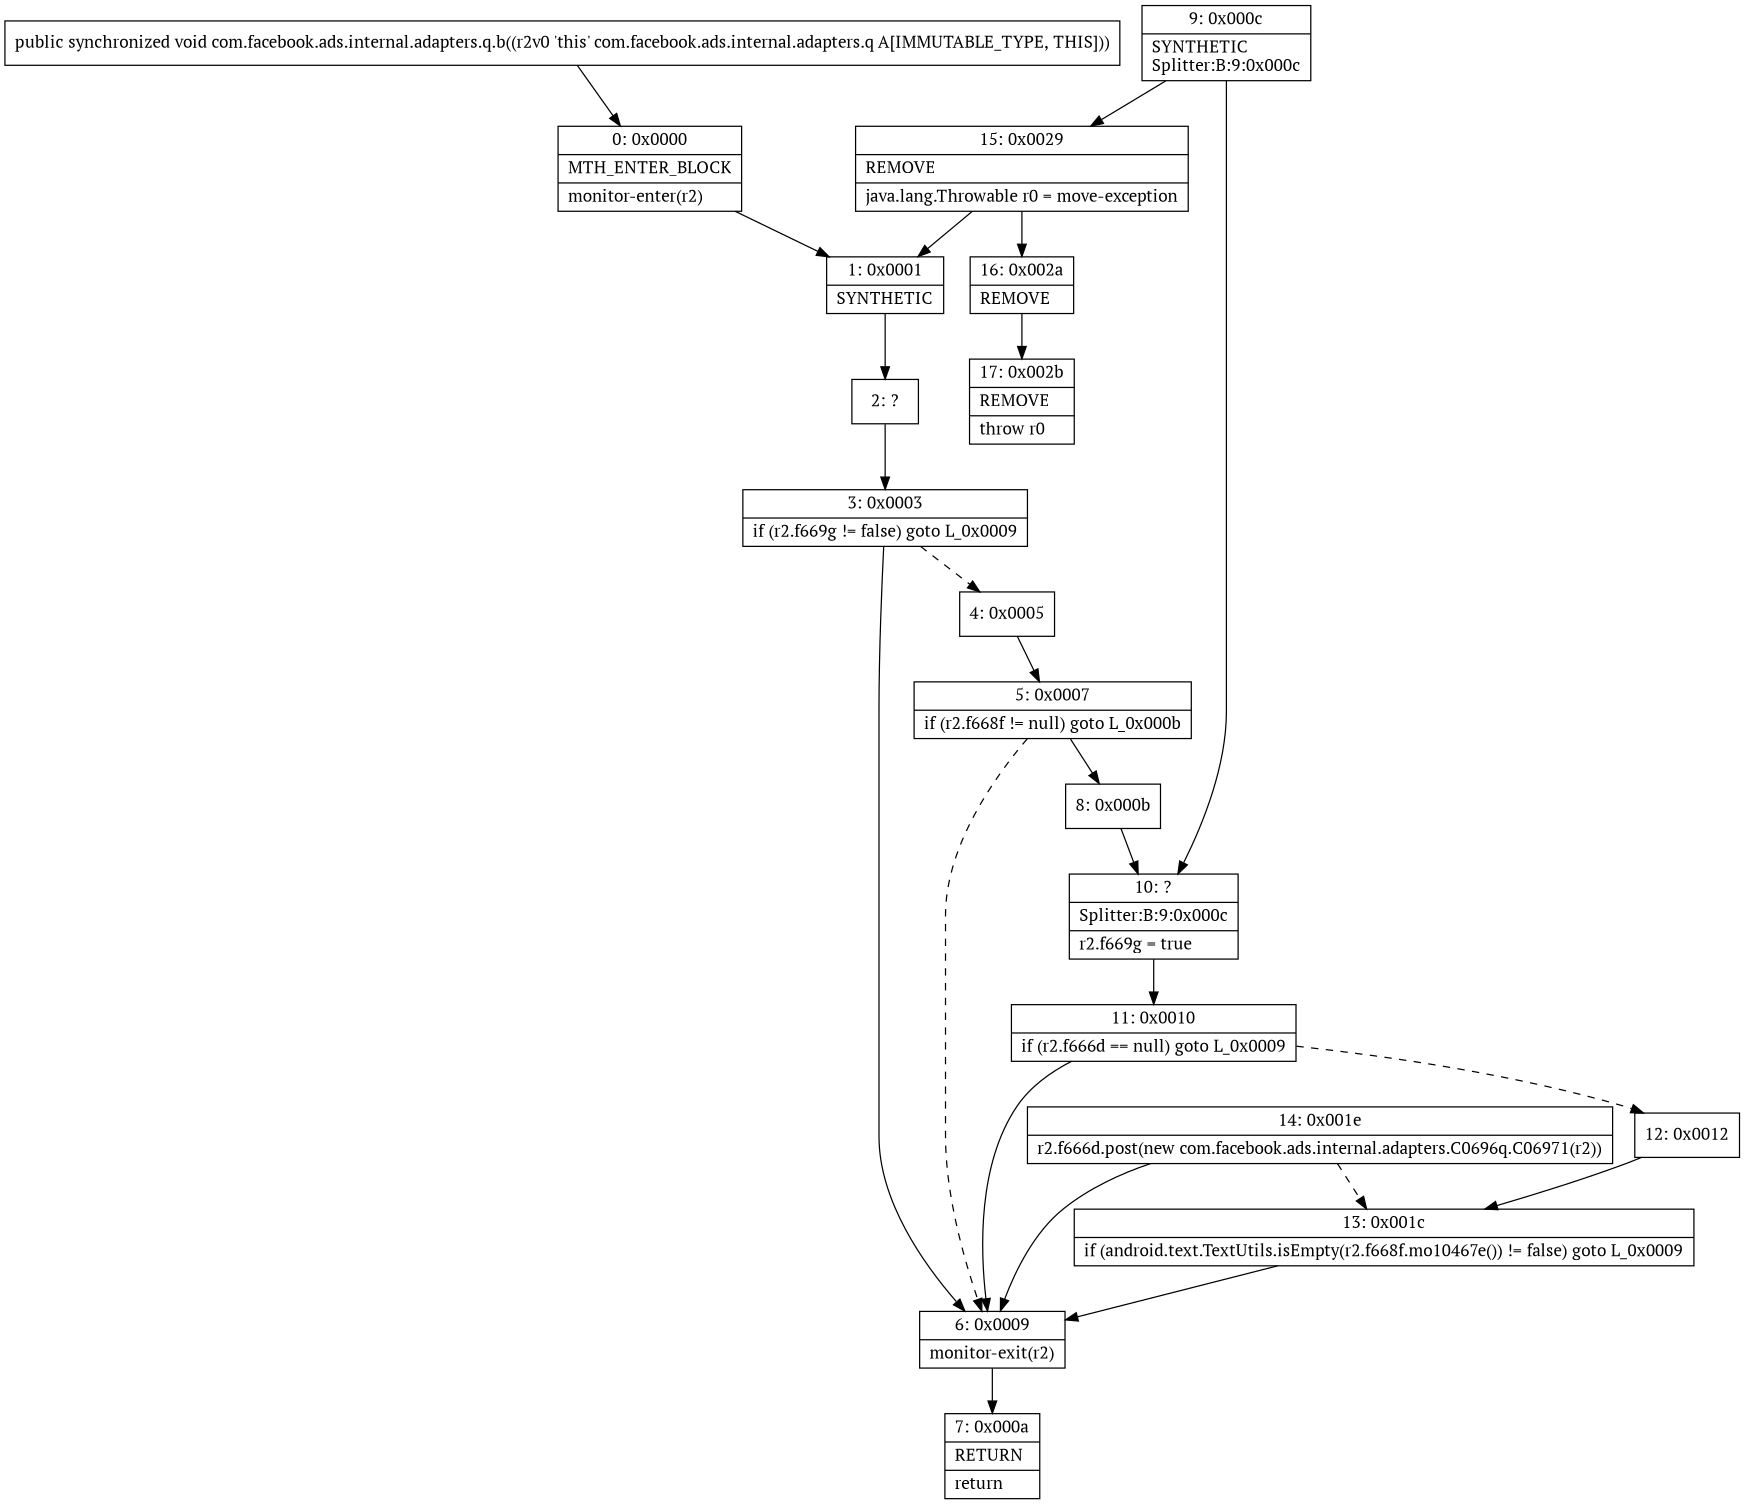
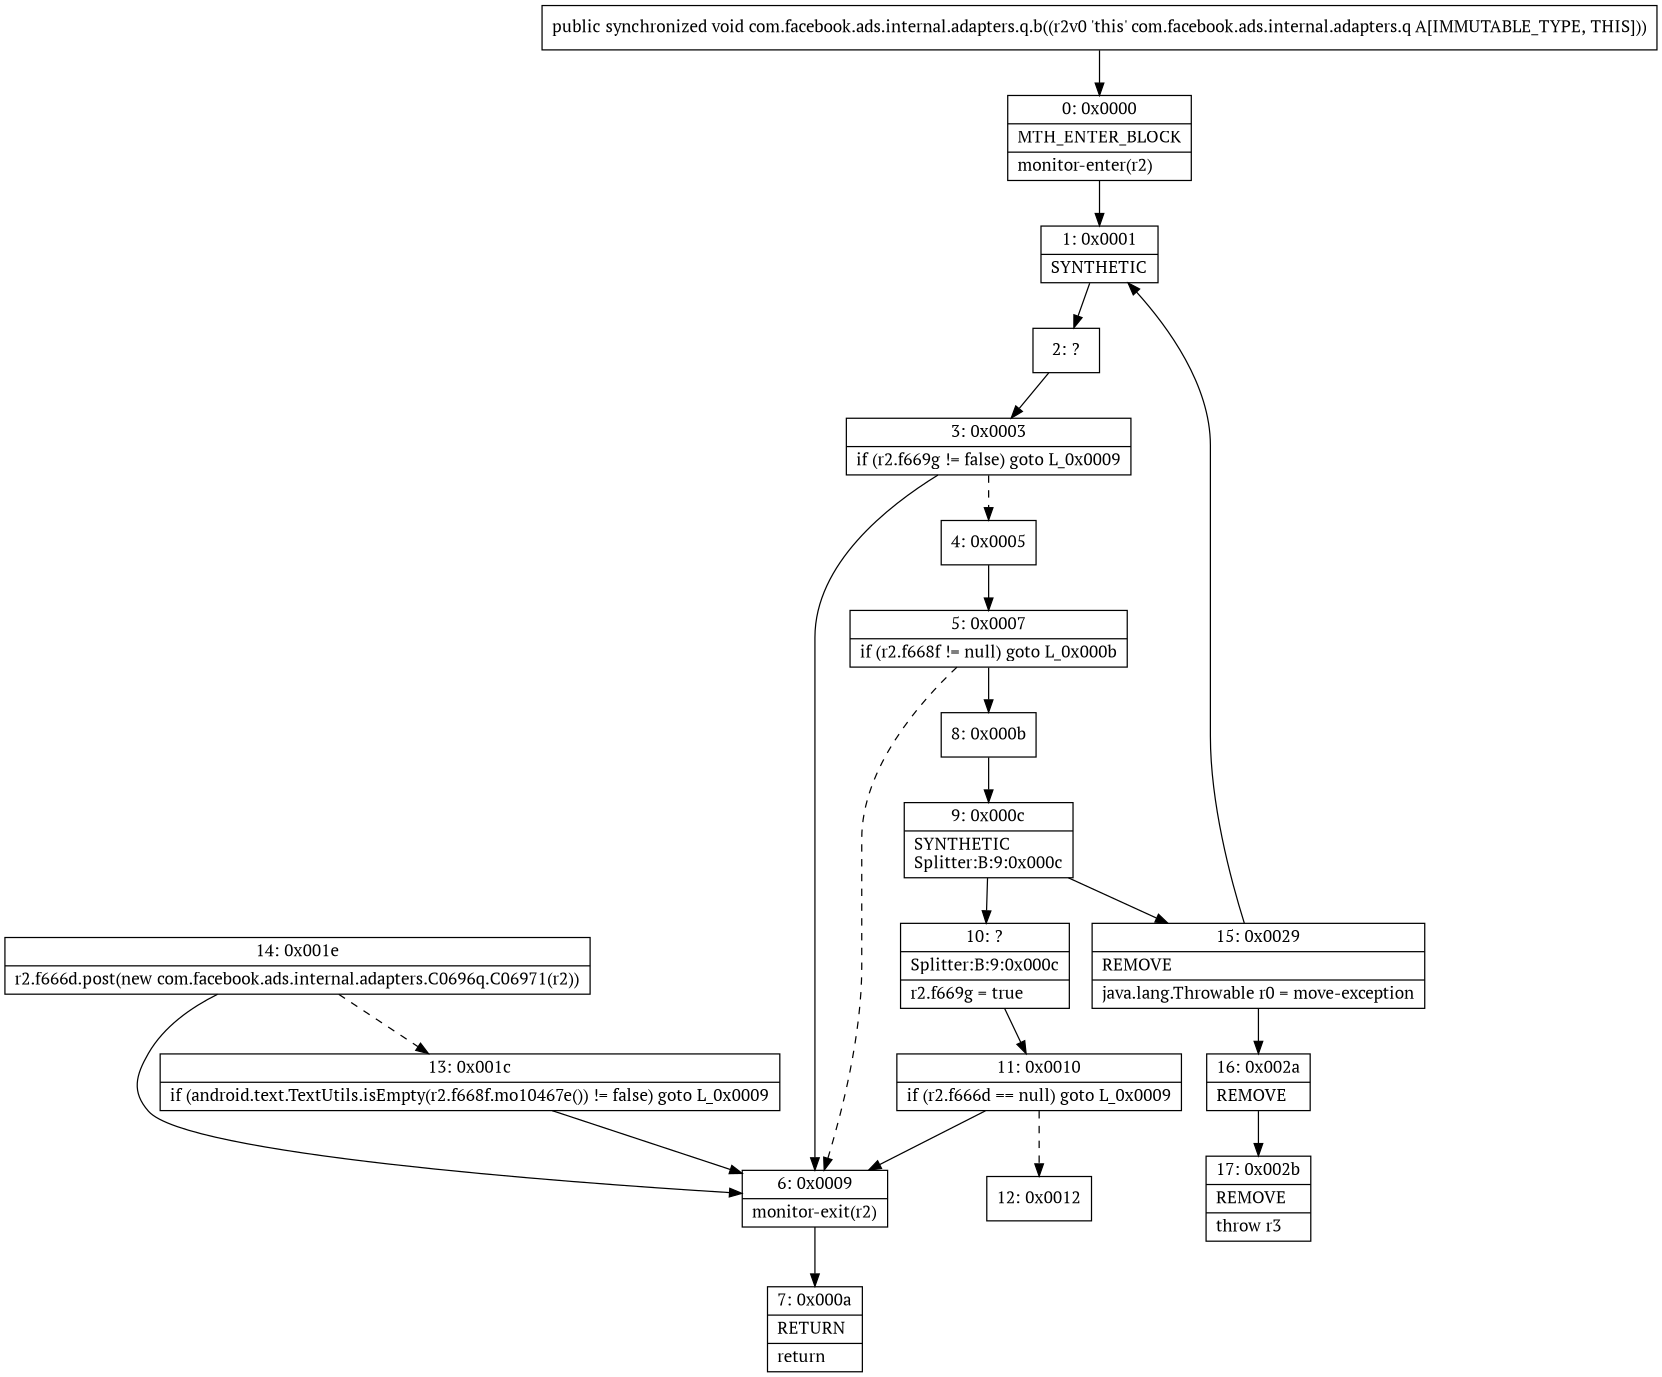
node "17: 0x002b": text "throw r0" -> "throw r3"
edge "8: 0x000b" -> "10: ?": now "8: 0x000b" -> "9: 0x000c"
edge "12: 0x0012" -> "13: 0x001c": removed
